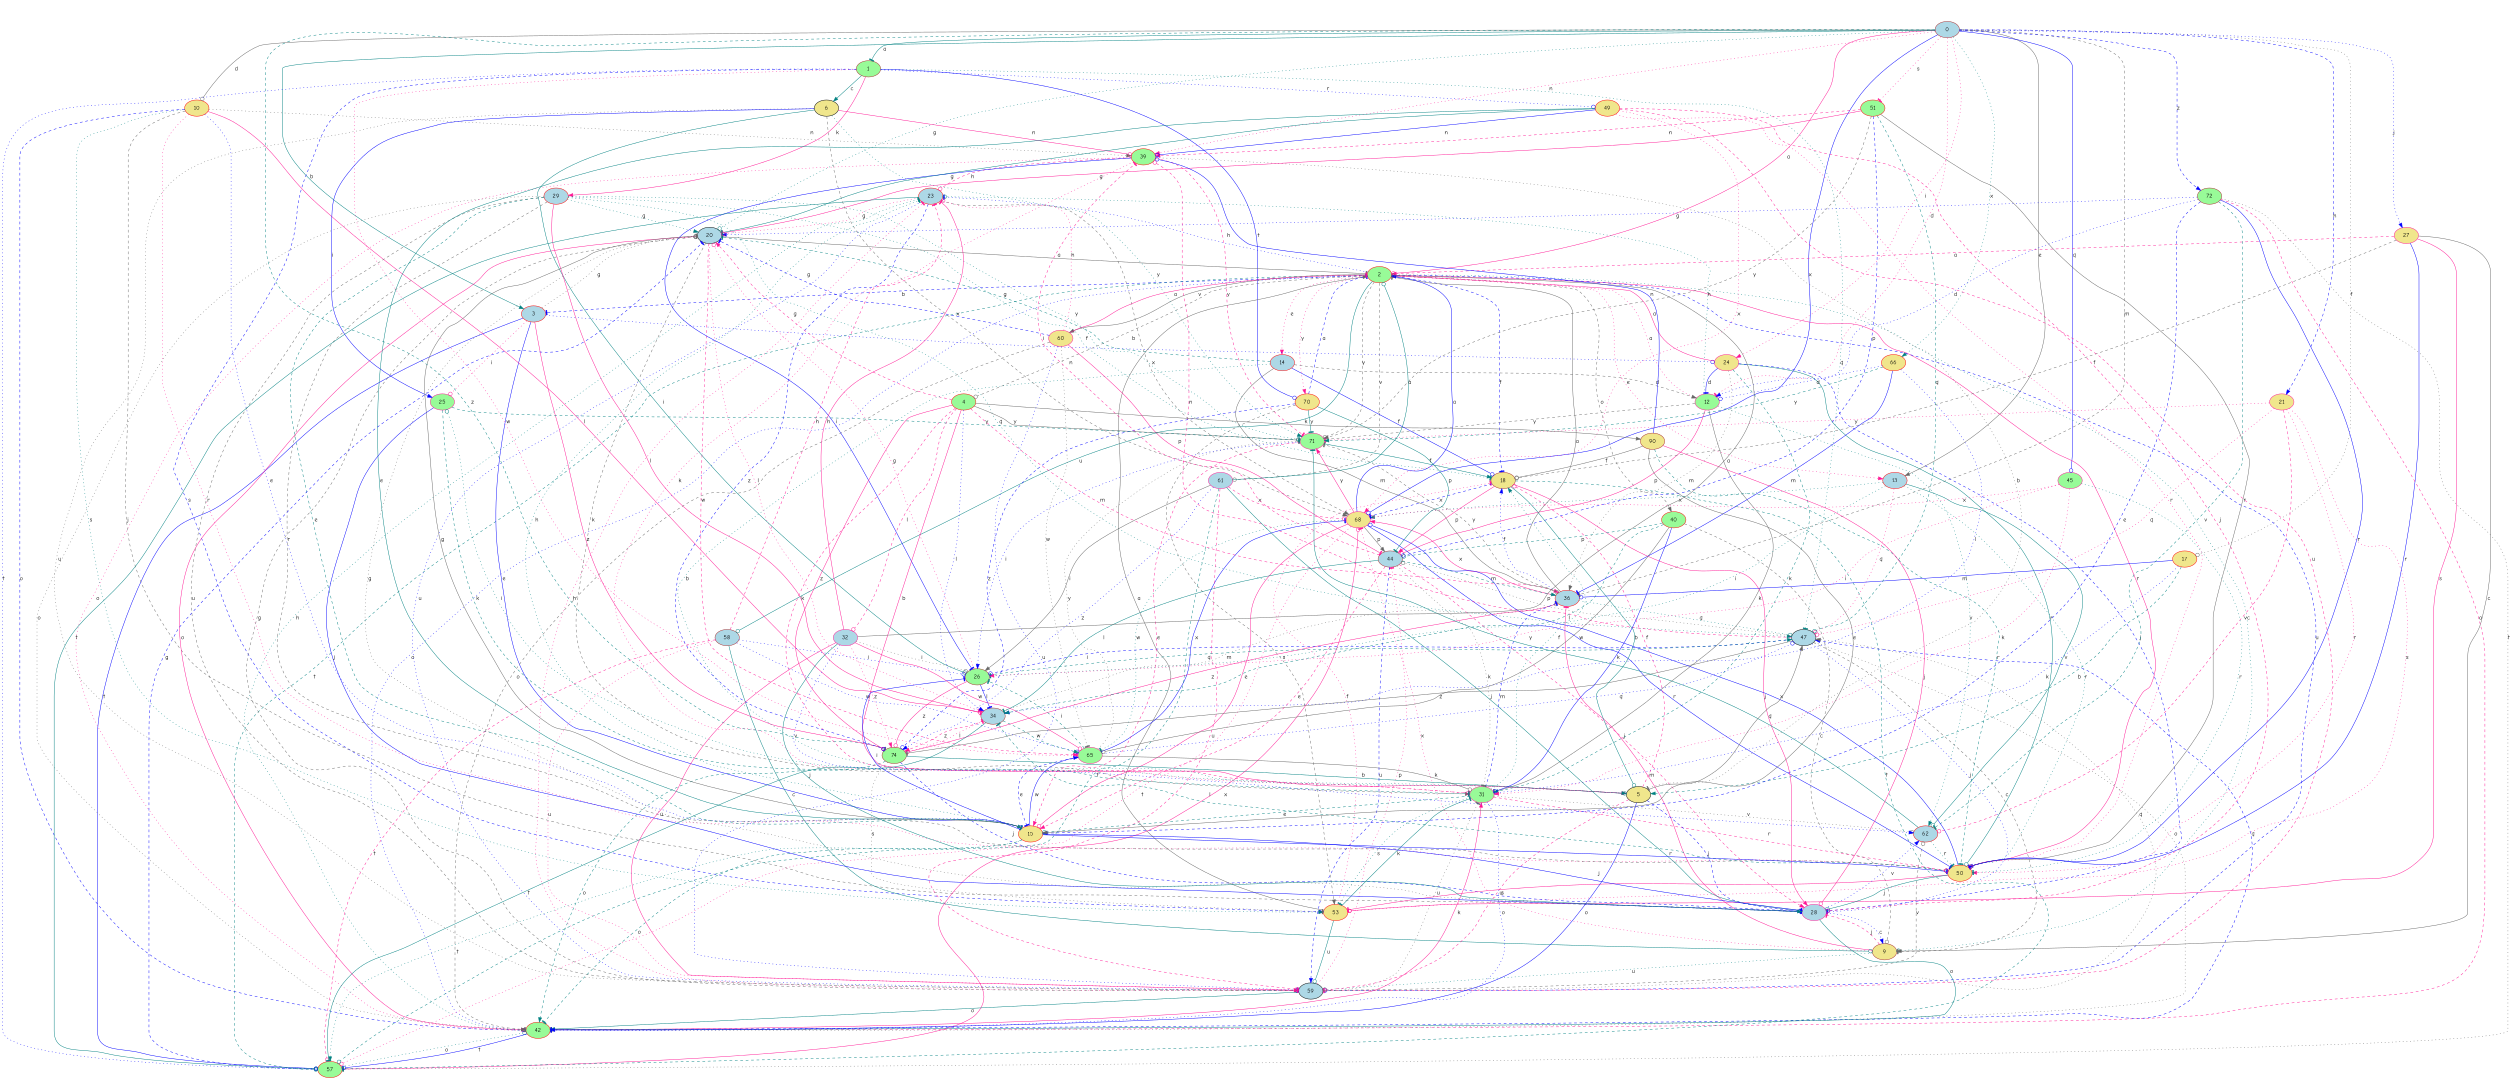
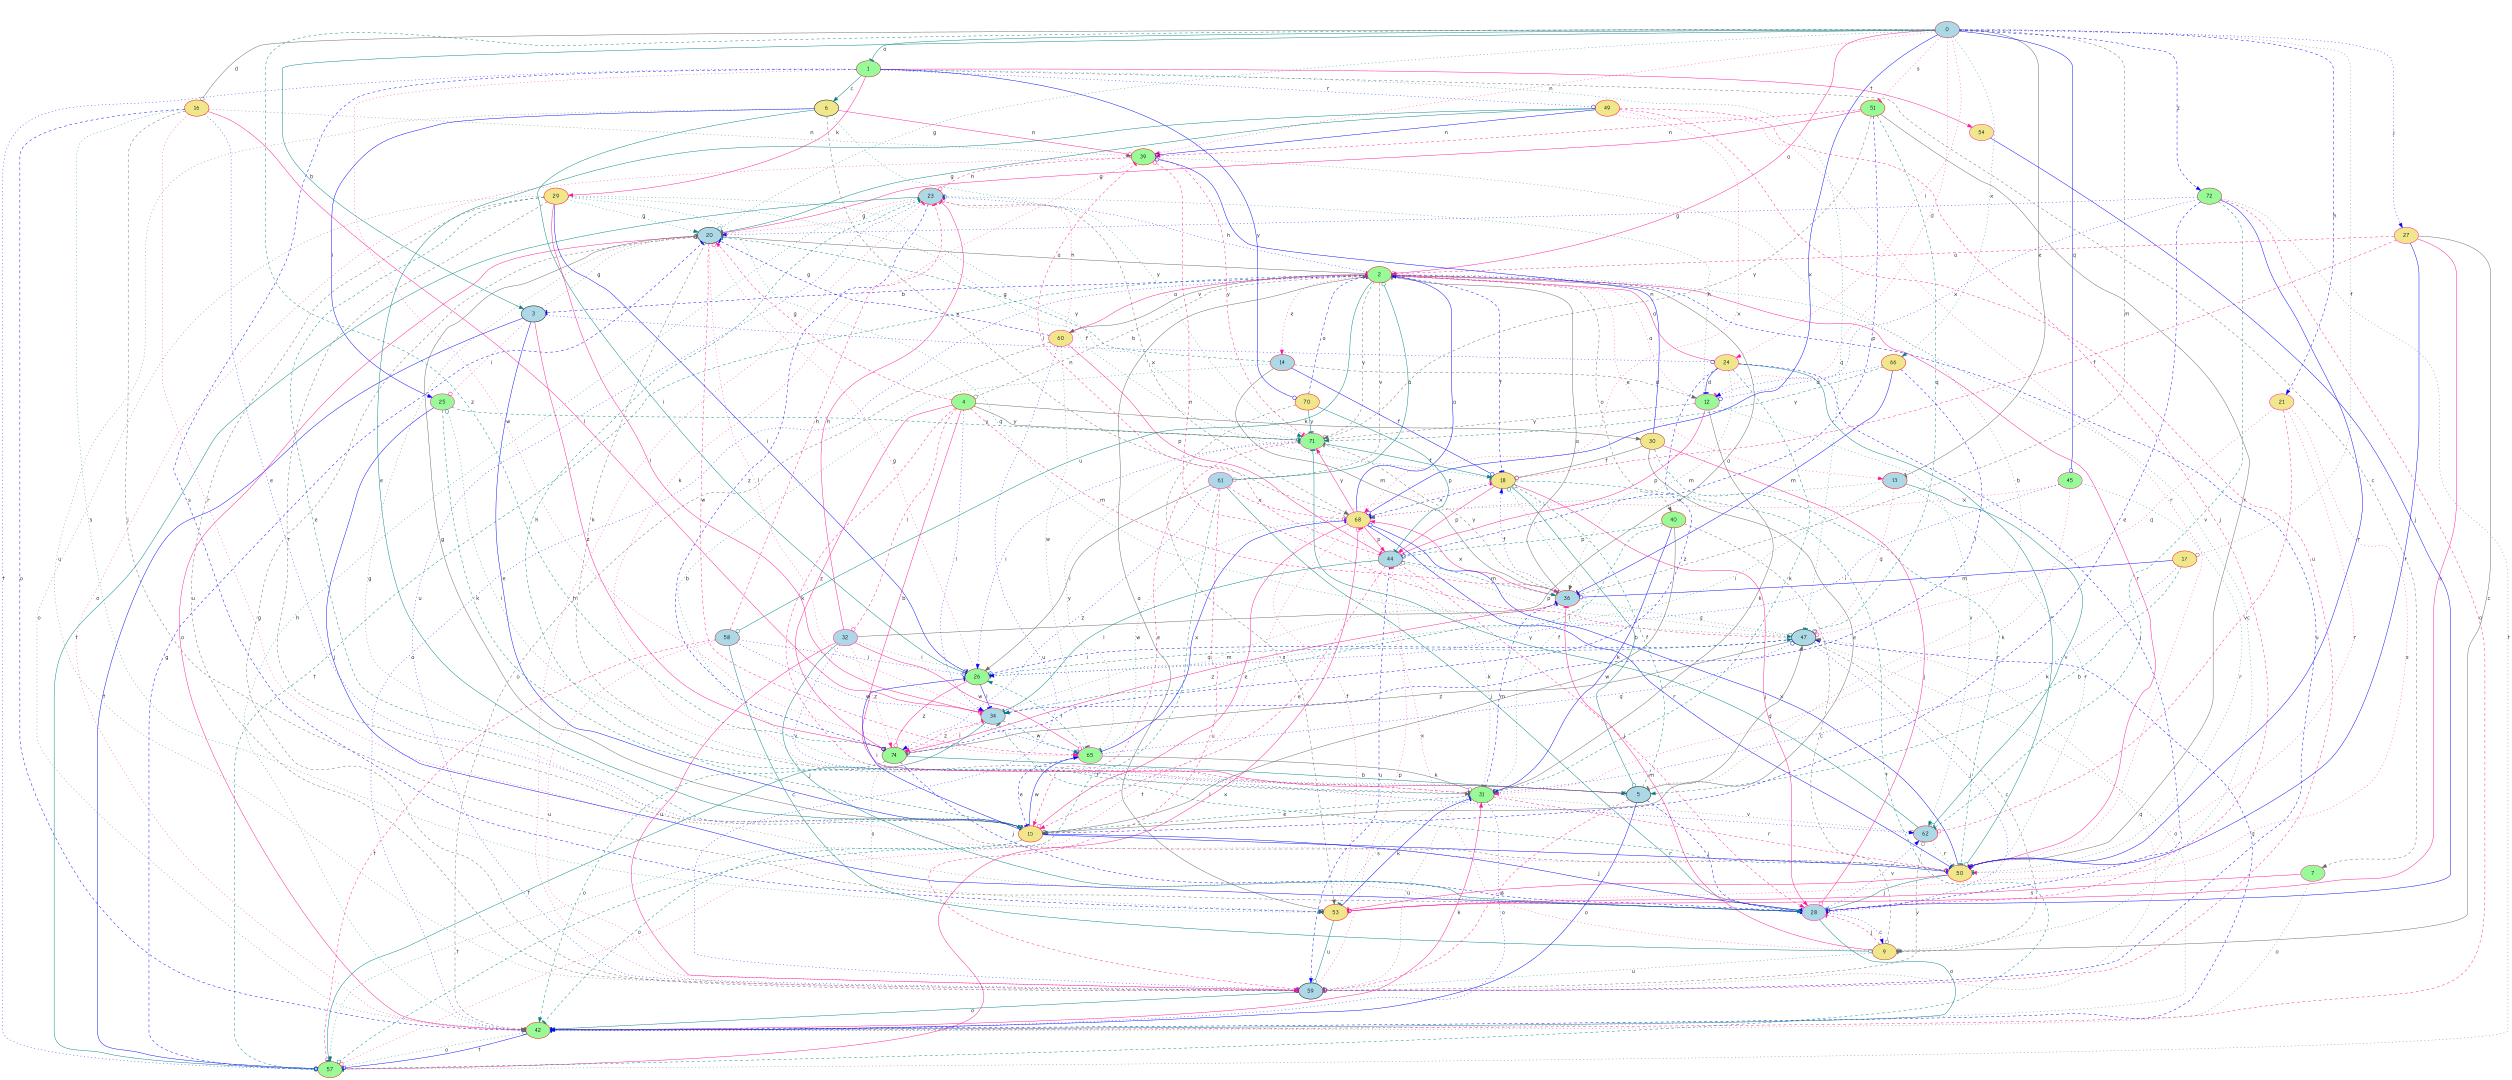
node "10": label "10" -> "16"
node "54": added
node "29": fillcolor lightblue -> khaki
edge "1" -> "70": label "t" -> "y"
edge "0" -> "13": arrowhead normal -> tee
edge "39" -> "26": now "29" -> "26"
edge "72" -> "12": label "d" -> "x"
edge "2" -> "70": removed, label "y"
node "3": color red -> black
edge "6" -> "68": arrowhead normal -> odot
edge "27" -> "18": color gray40 -> deeppink
edge "21" -> "71": removed, label "y"
node "90": label "90" -> "30"
edge "14" -> "36": arrowhead odot -> tee
edge "70" -> "74": now "24" -> "74"
edge "68" -> "44": color gray40 -> deeppink
edge "15" -> "23": style dotted -> dashed
edge "5" -> "18": color deeppink -> teal
edge "45" -> "26": color deeppink -> blue
edge "31" -> "18": arrowhead normal -> odot
edge "66" -> "34": style dotted -> dashed
edge "40" -> "65": now "40" -> "15"
edge "65" -> "26": arrowhead tee -> normal
node "31": color deeppink -> brown
node "5": fillcolor khaki -> lightblue
edge "53" -> "31": color teal -> blue
node "7": added
edge "59" -> "31": reversed
